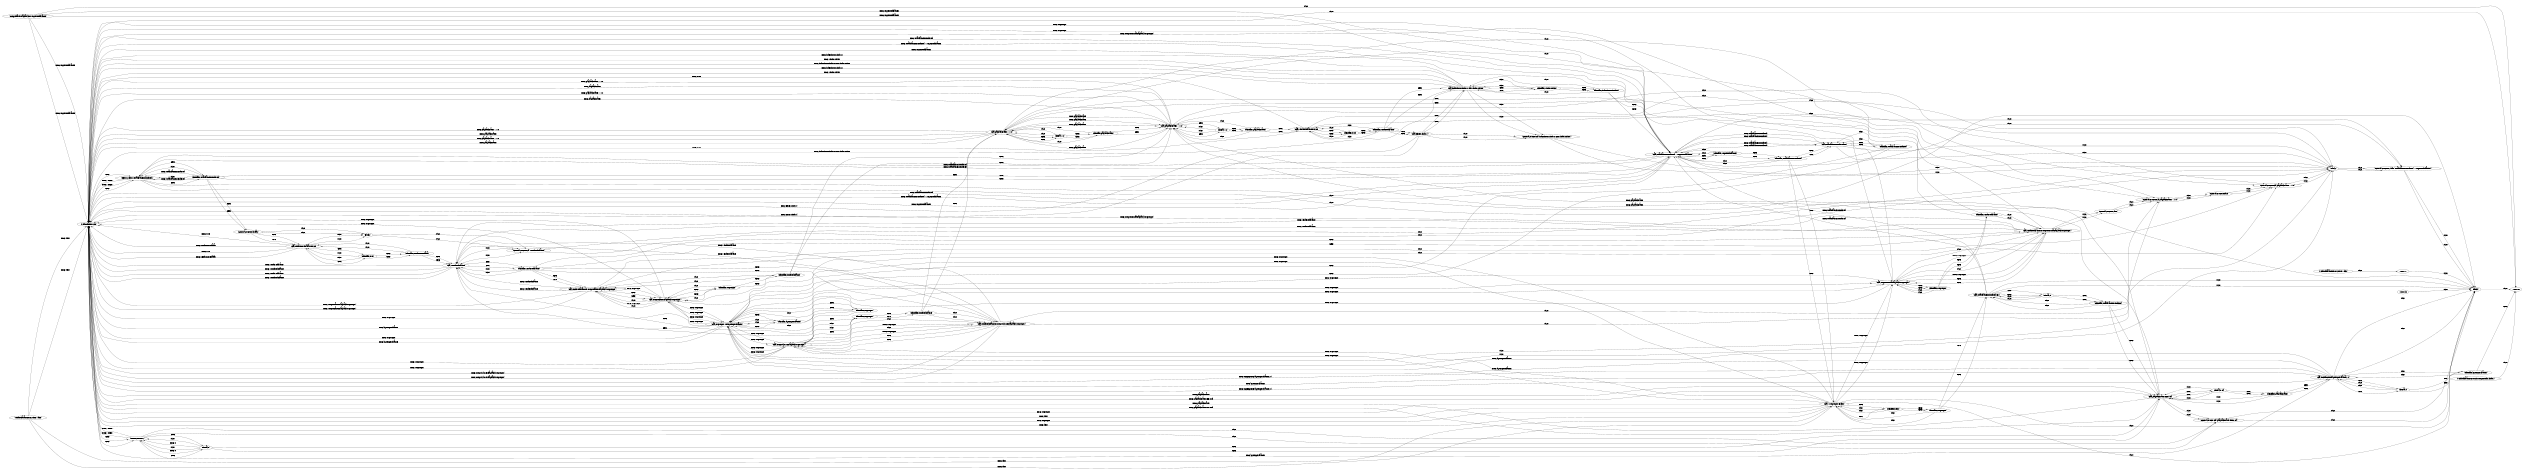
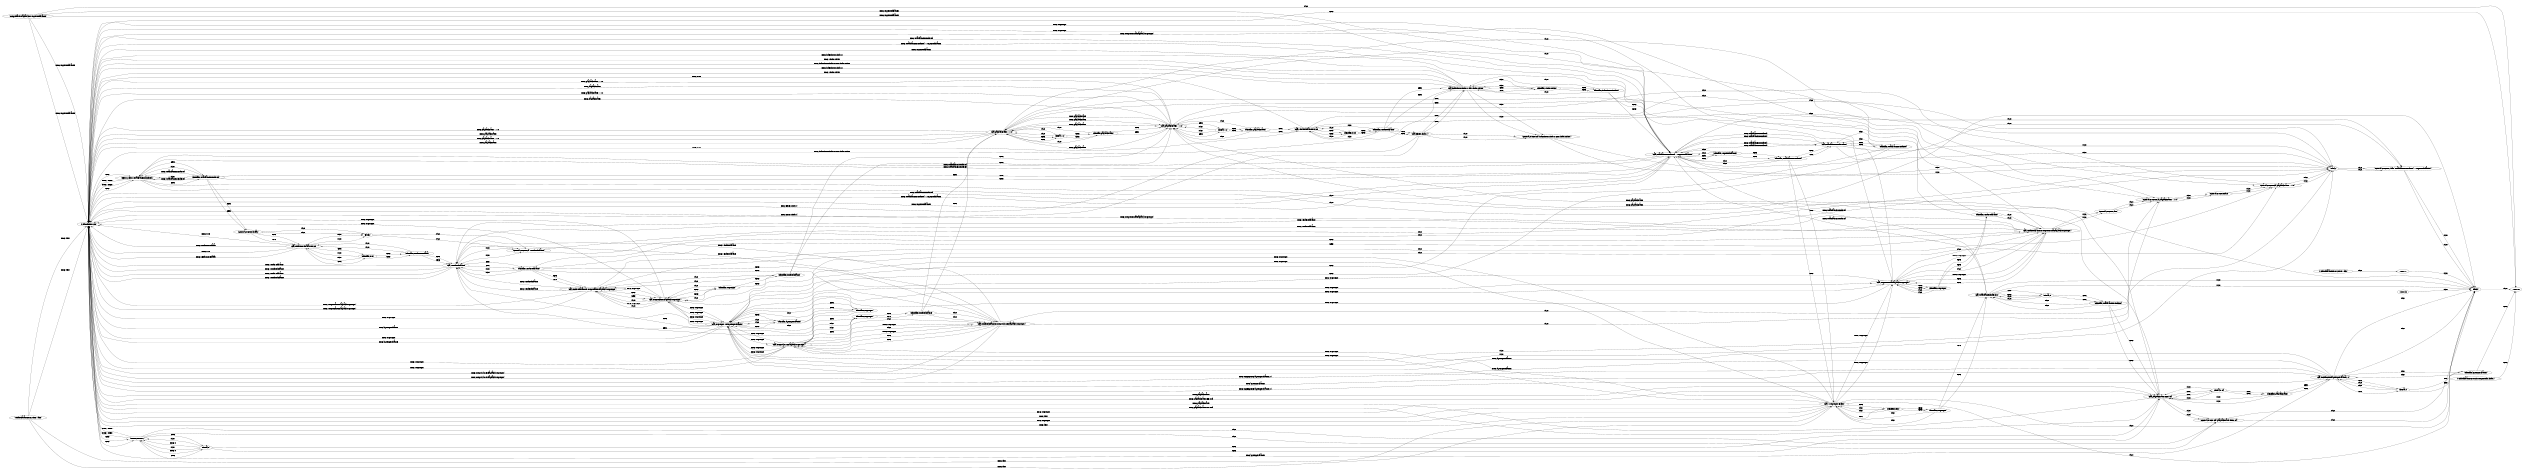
edge "(MethodReturn,int)" -> "1000100": label "AST: " -> "CFG: "
node "(Call,total_frames_rendered = 0)": label "(Call,total_frames_rendered = 0)" -> "(Call,total_frames_index = 0)"
edge "(MethodParameterOut,int requested_window)" -> "1000100": label "AST: " -> "CFG: "
